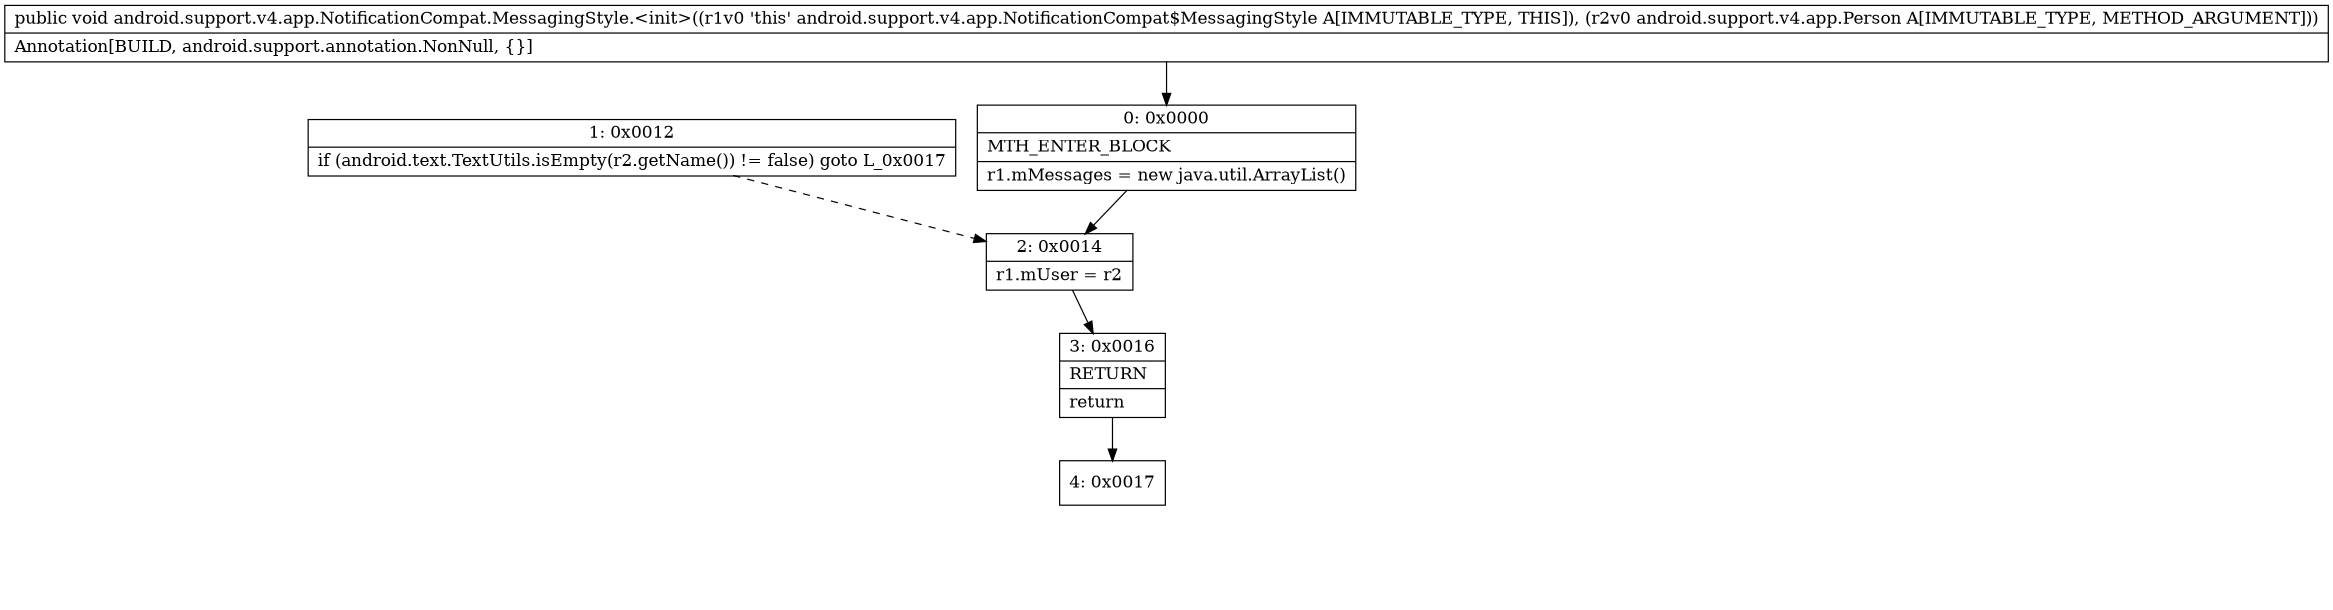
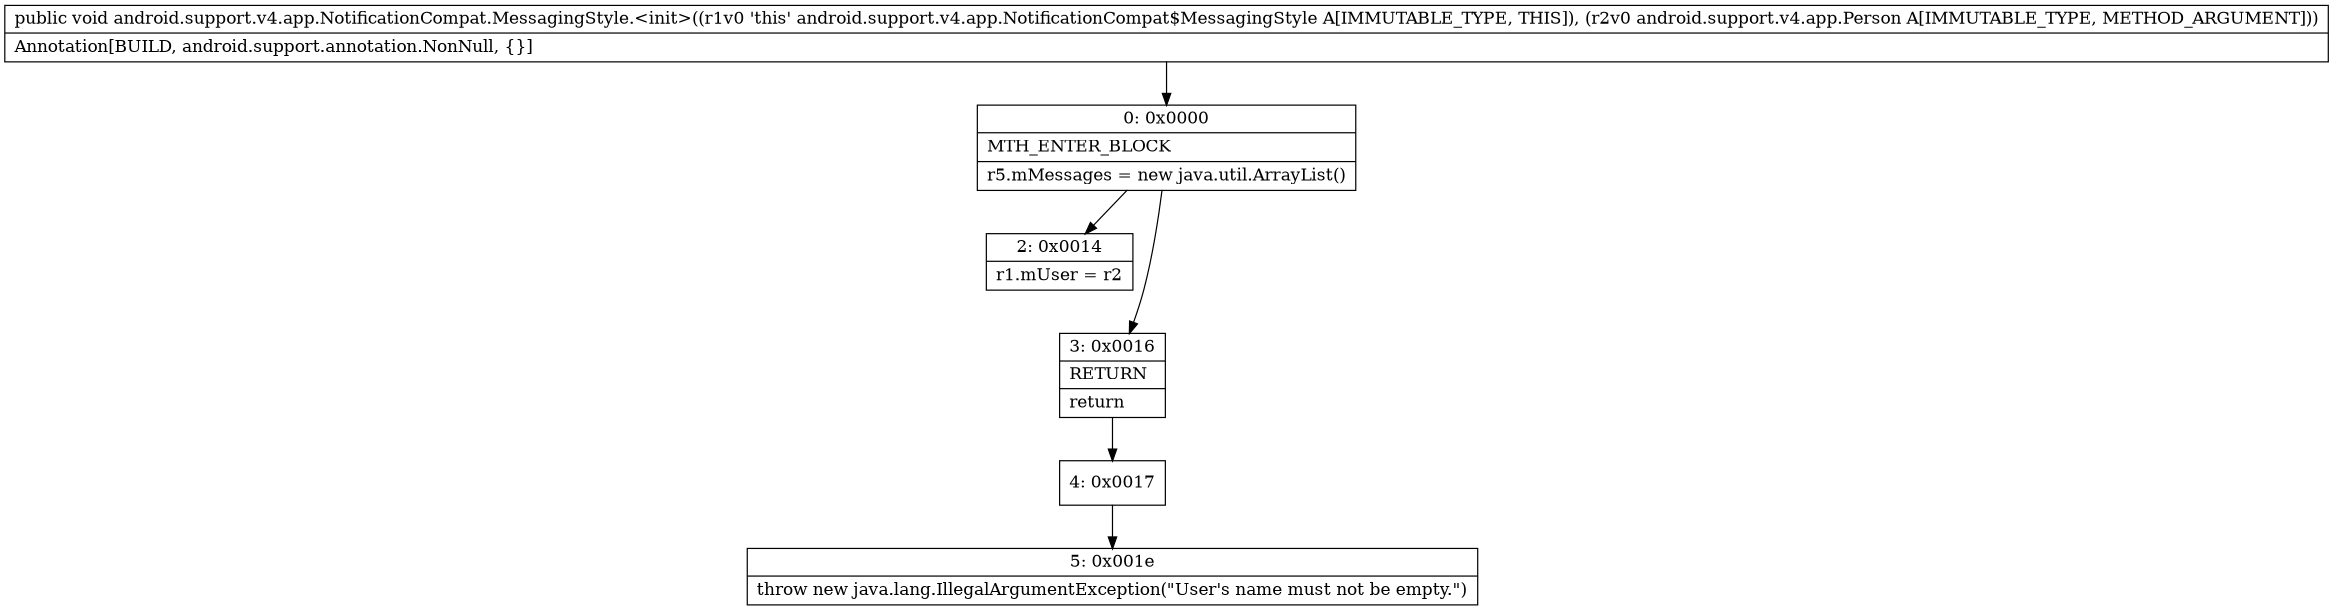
node "1: 0x0012": removed
node "0: 0x0000": text "r1.mMessages = new java.util.ArrayList()" -> "r5.mMessages = new java.util.ArrayList()"
edge "2: 0x0014" -> "3: 0x0016": now "0: 0x0000" -> "3: 0x0016"
node "5: 0x001e": added
